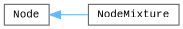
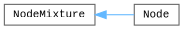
edge "NodeMixture" -> "Node": reversed
